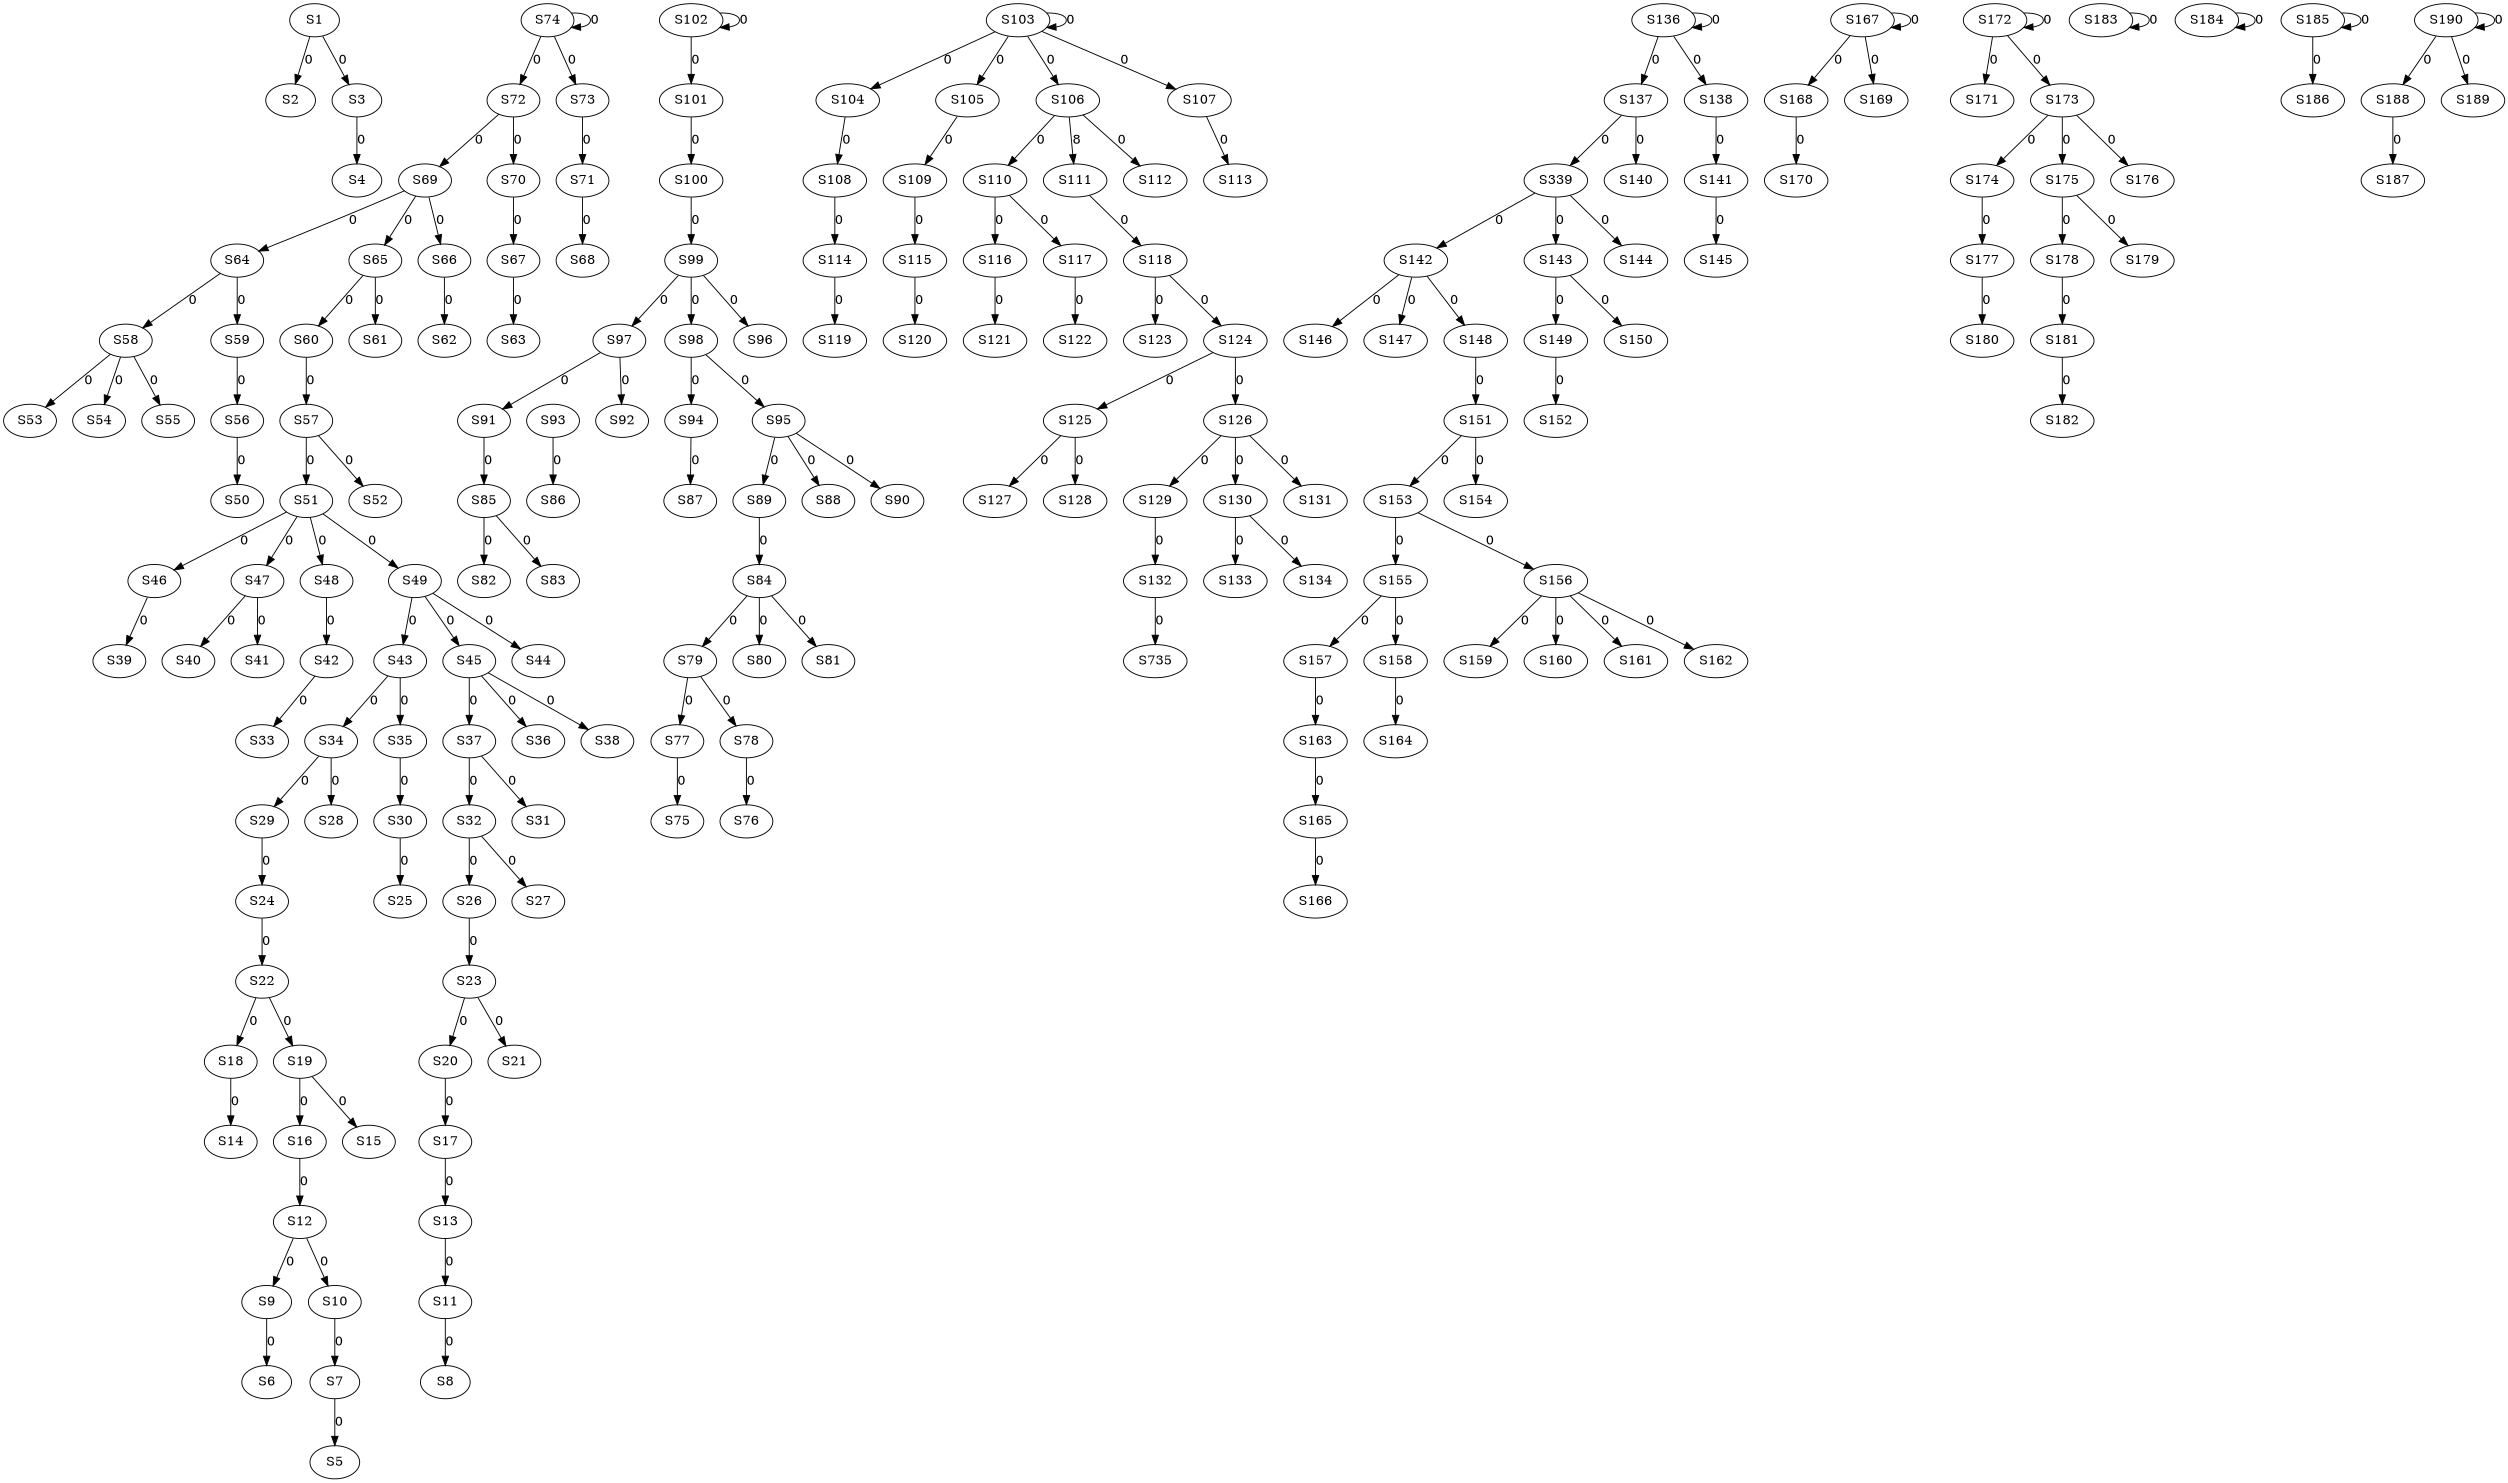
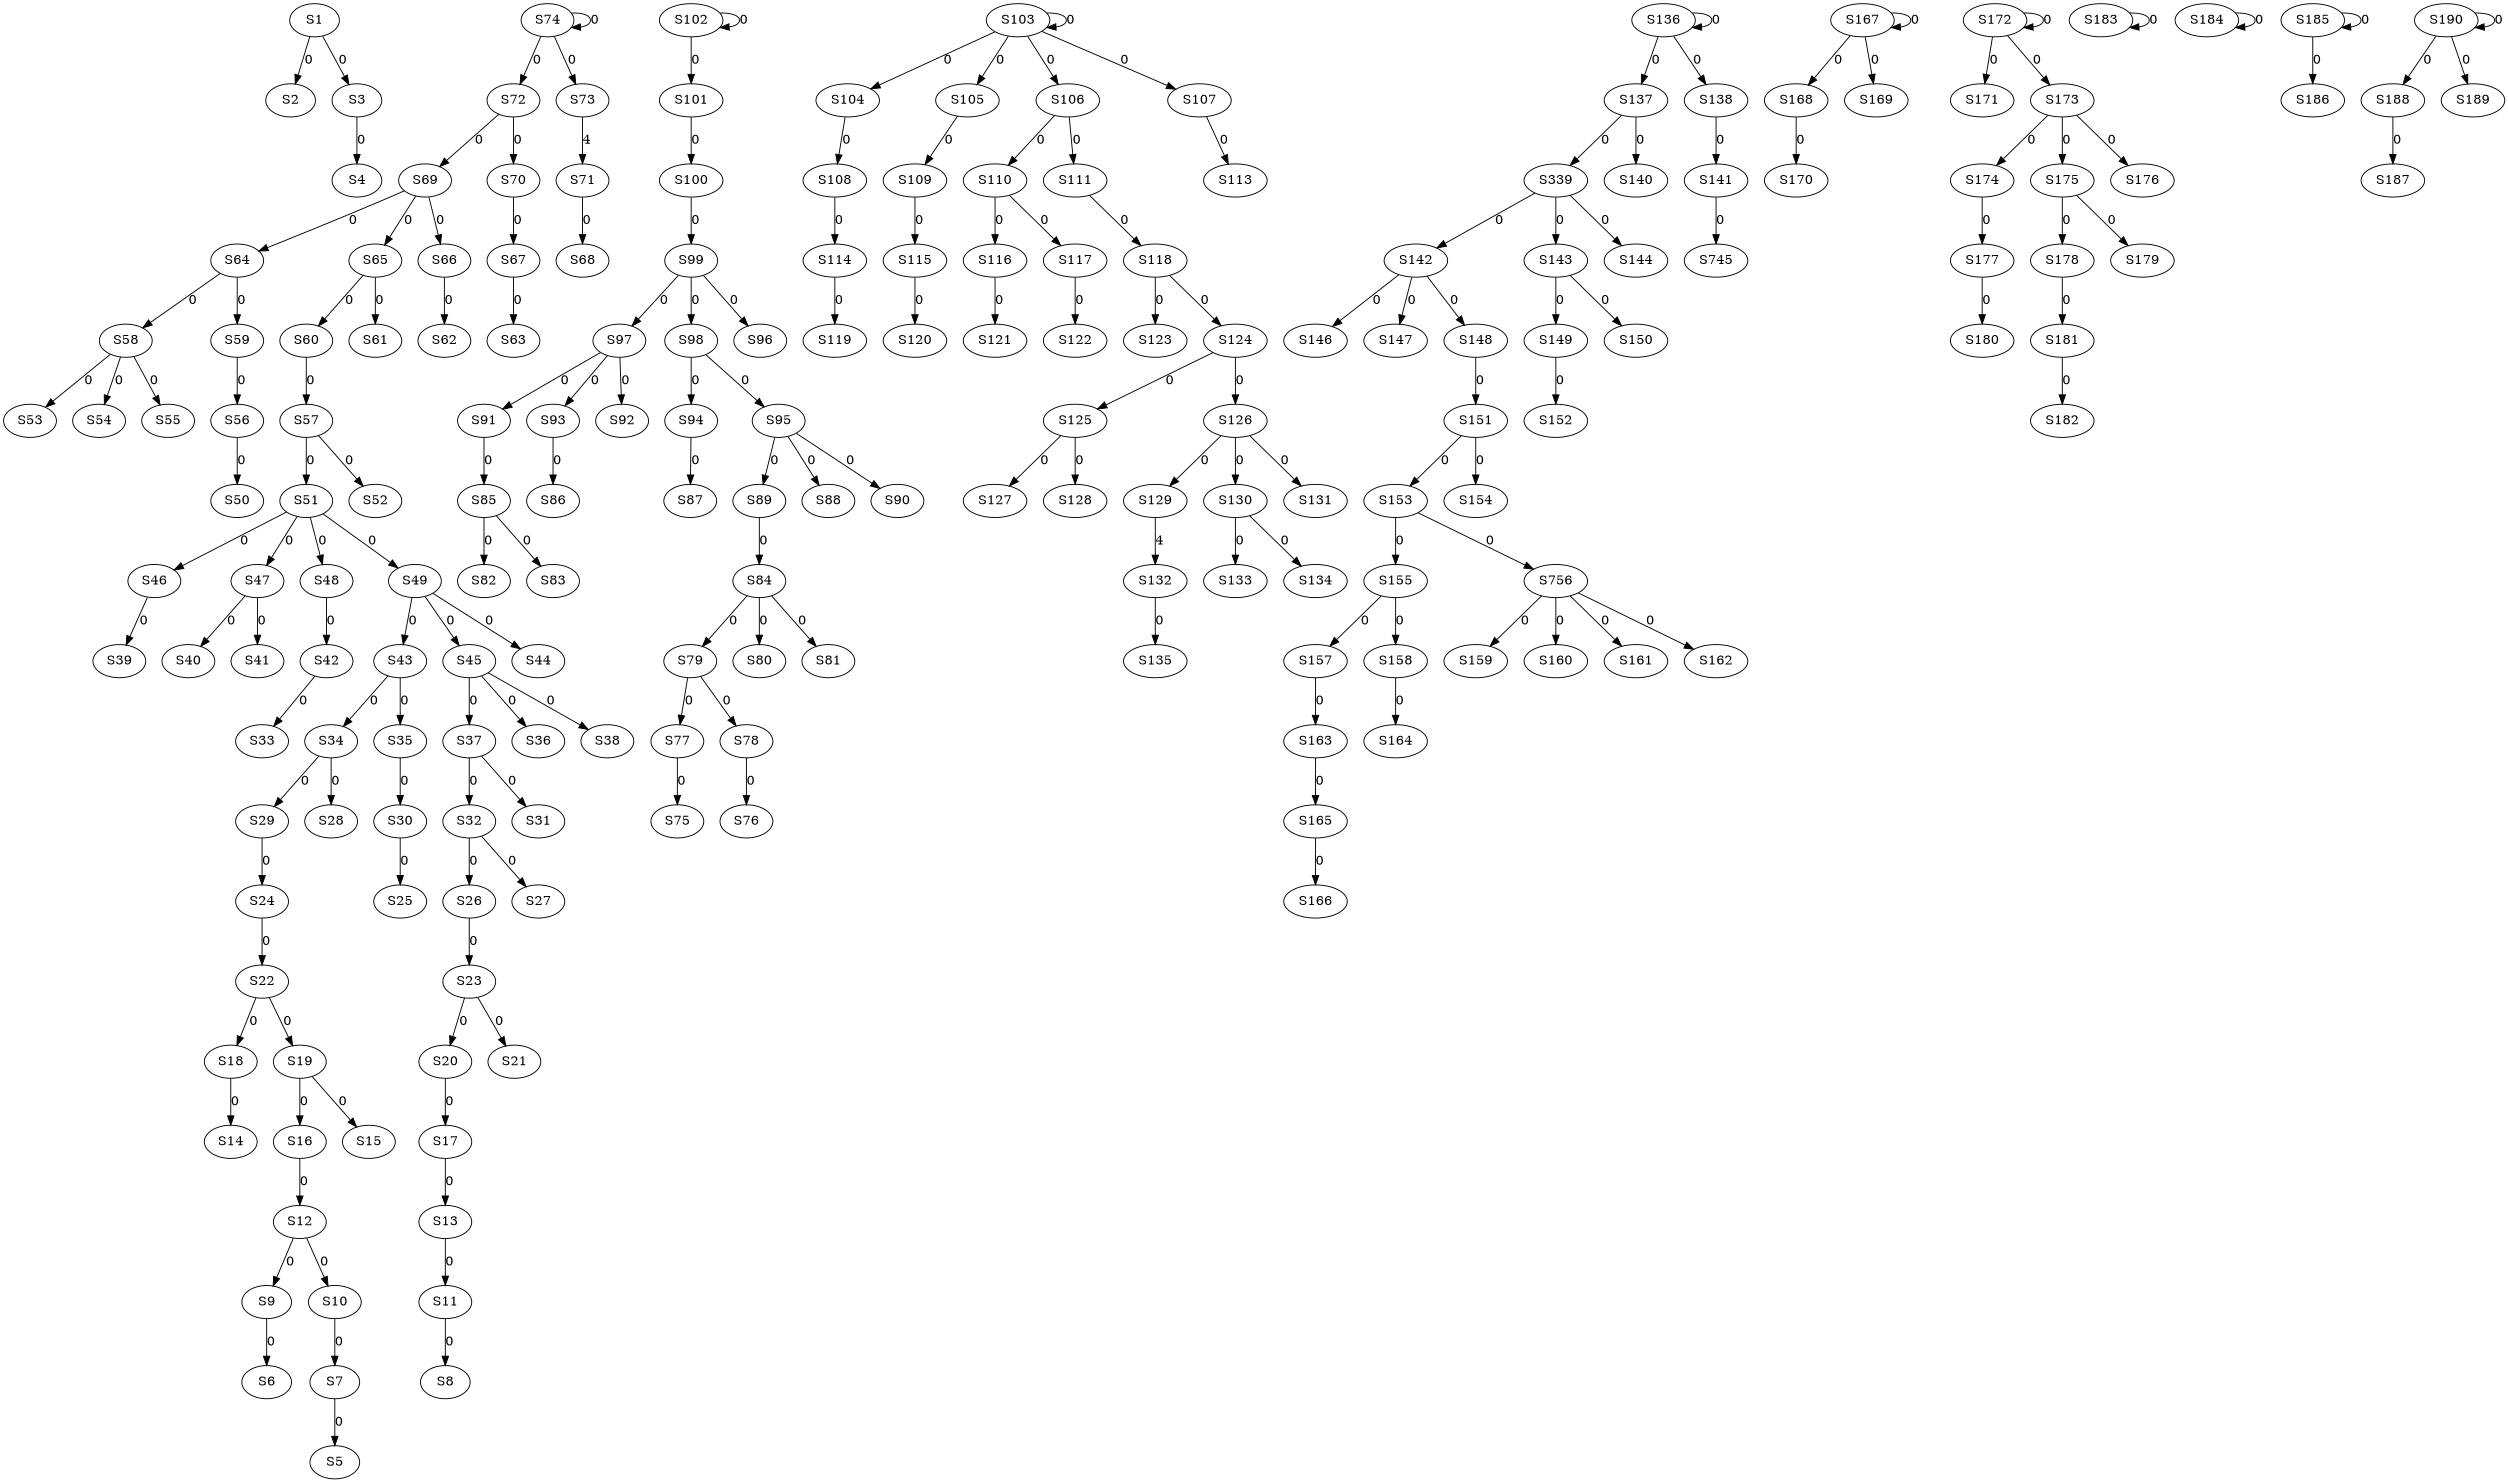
edge "S73" -> "S71": label "0" -> "4"
edge "S106" -> "S111": label "8" -> "0"
node "S112": removed
node "S145": label "S145" -> "S745"
edge "S97" -> "S93": added, label "0"
edge "S129" -> "S132": label "0" -> "4"
node "S156": label "S156" -> "S756"
node "S735": label "S735" -> "S135"
